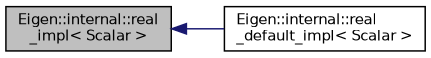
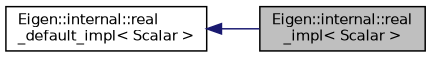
edge "Eigen::internal::real _default_impl< Scalar >" -> "Eigen::internal::real _impl< Scalar >": reversed
